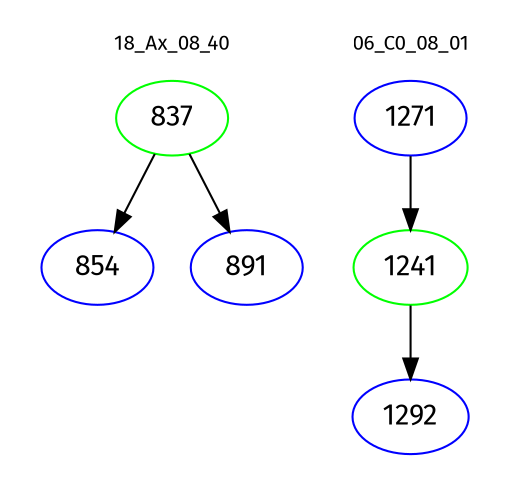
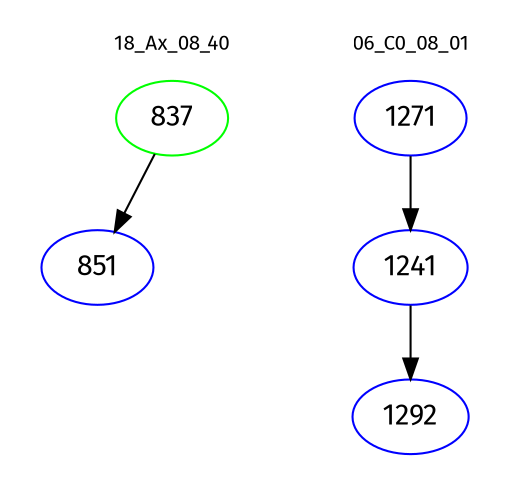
node "854": label "854" -> "851"
node "891": removed
node "1241": color green -> blue
